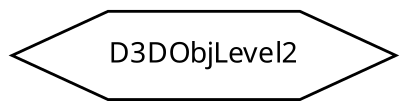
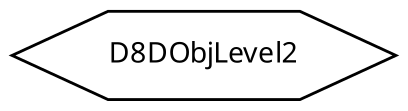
node "D3DObjLevel2": label "D3DObjLevel2" -> "D8DObjLevel2"
